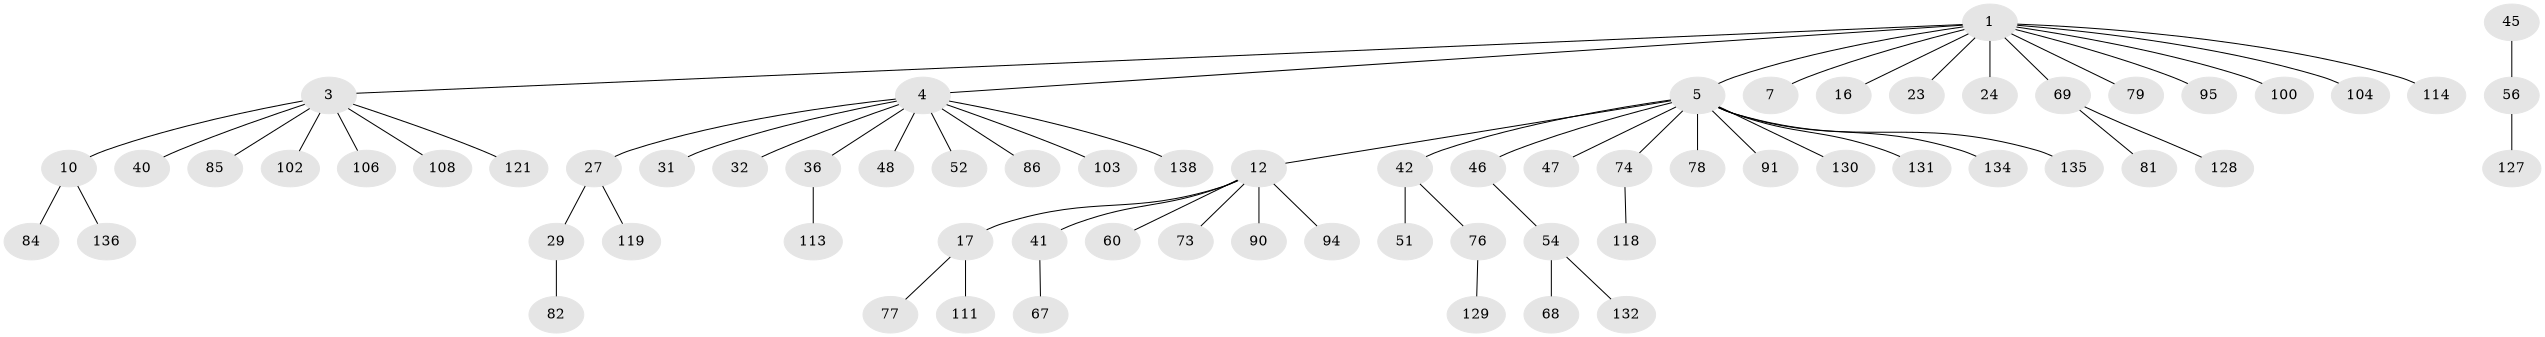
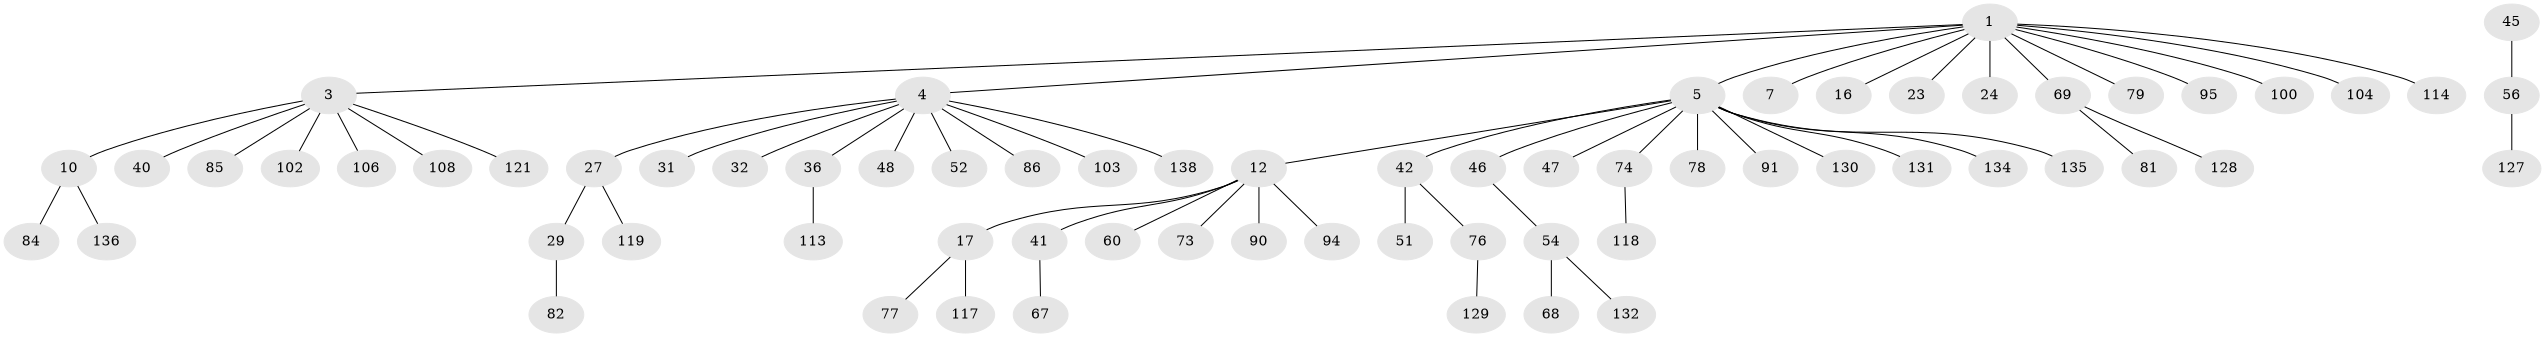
node "111": label "111" -> "117"
